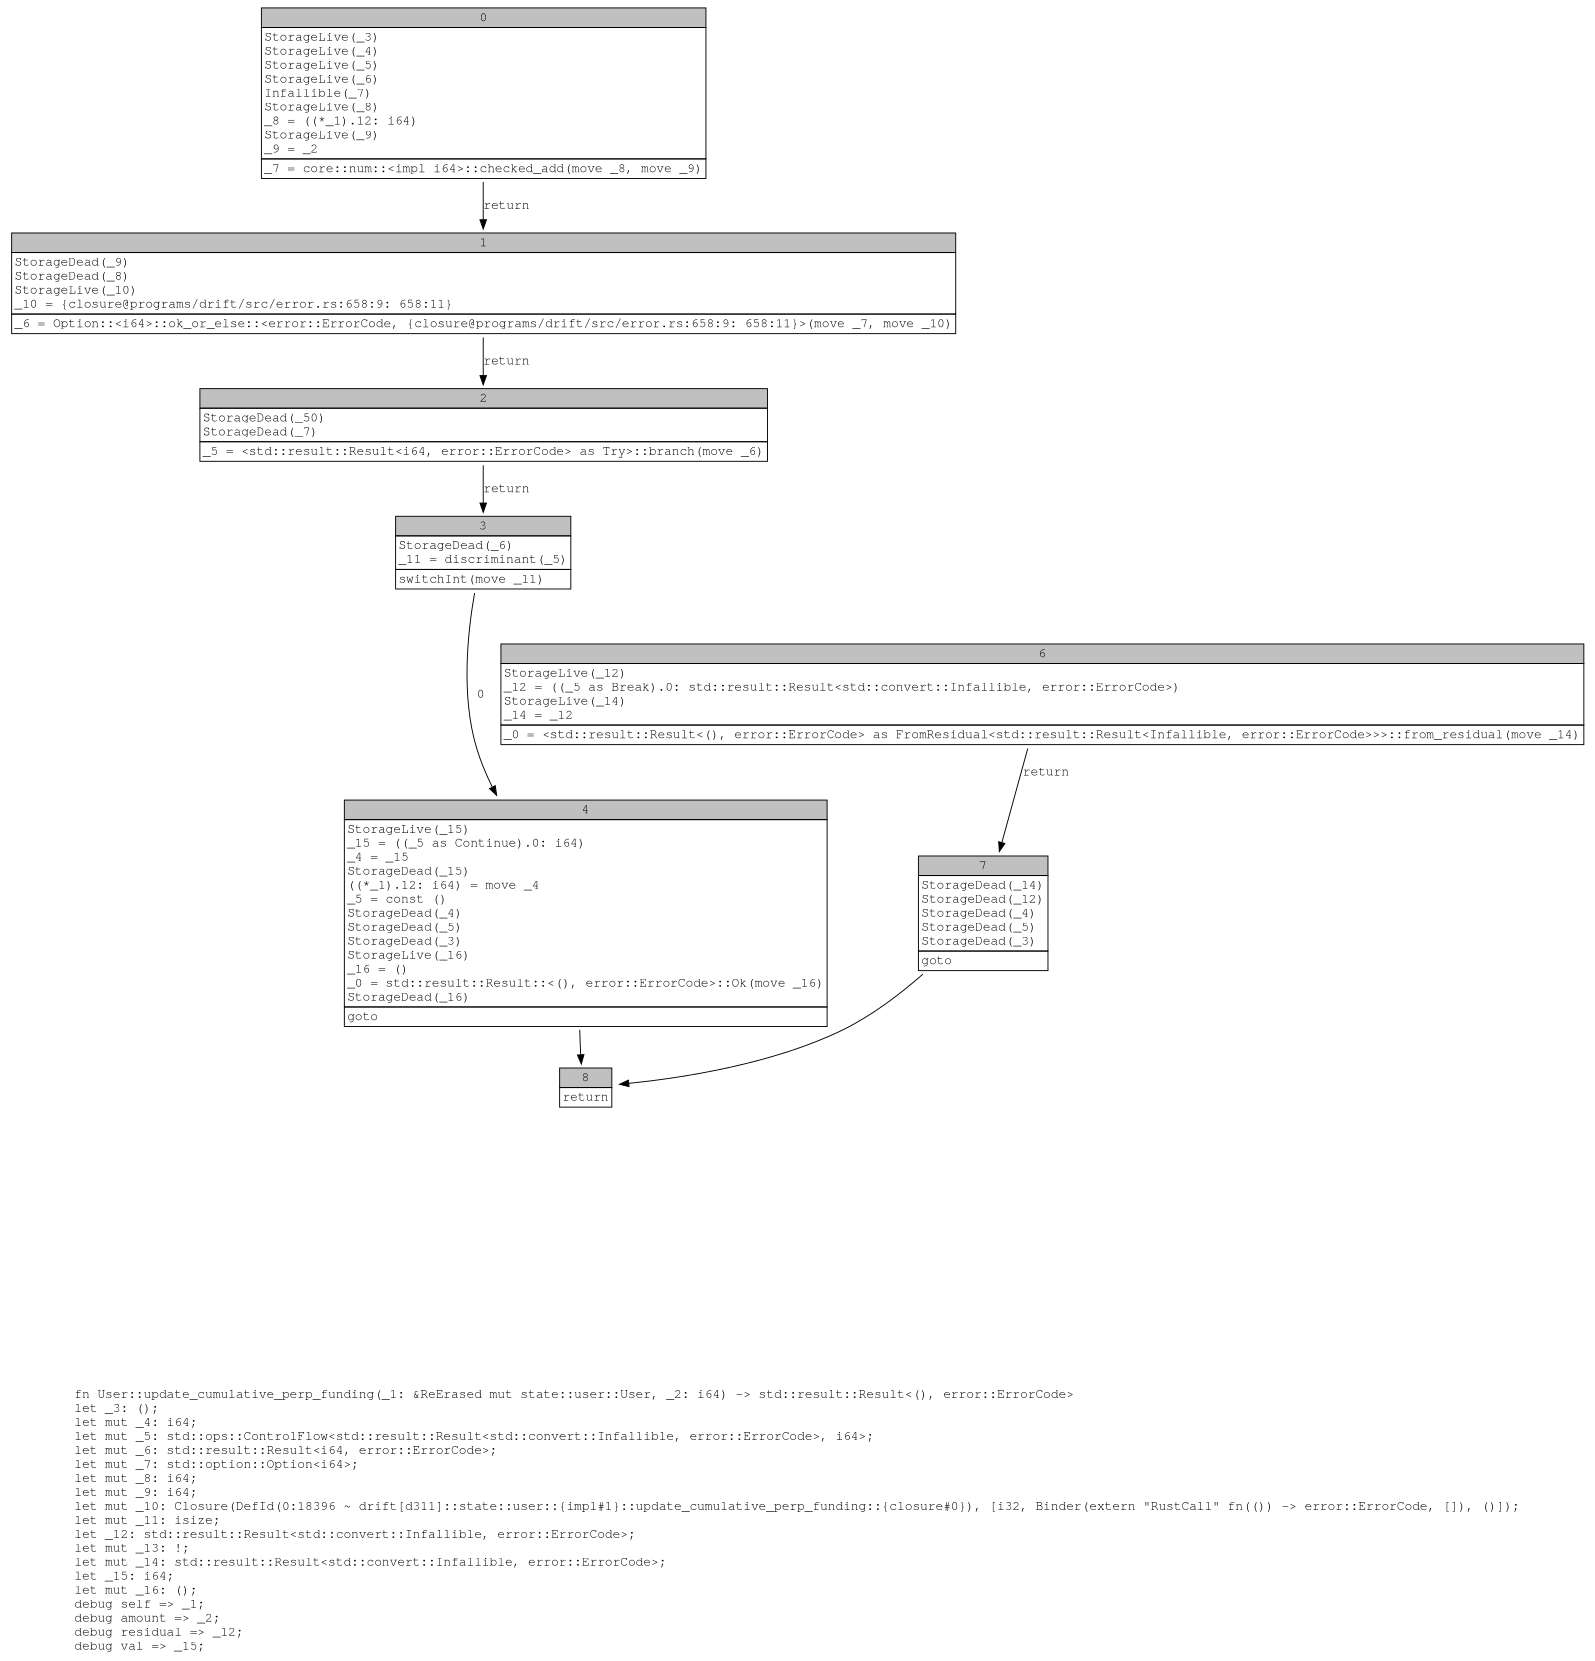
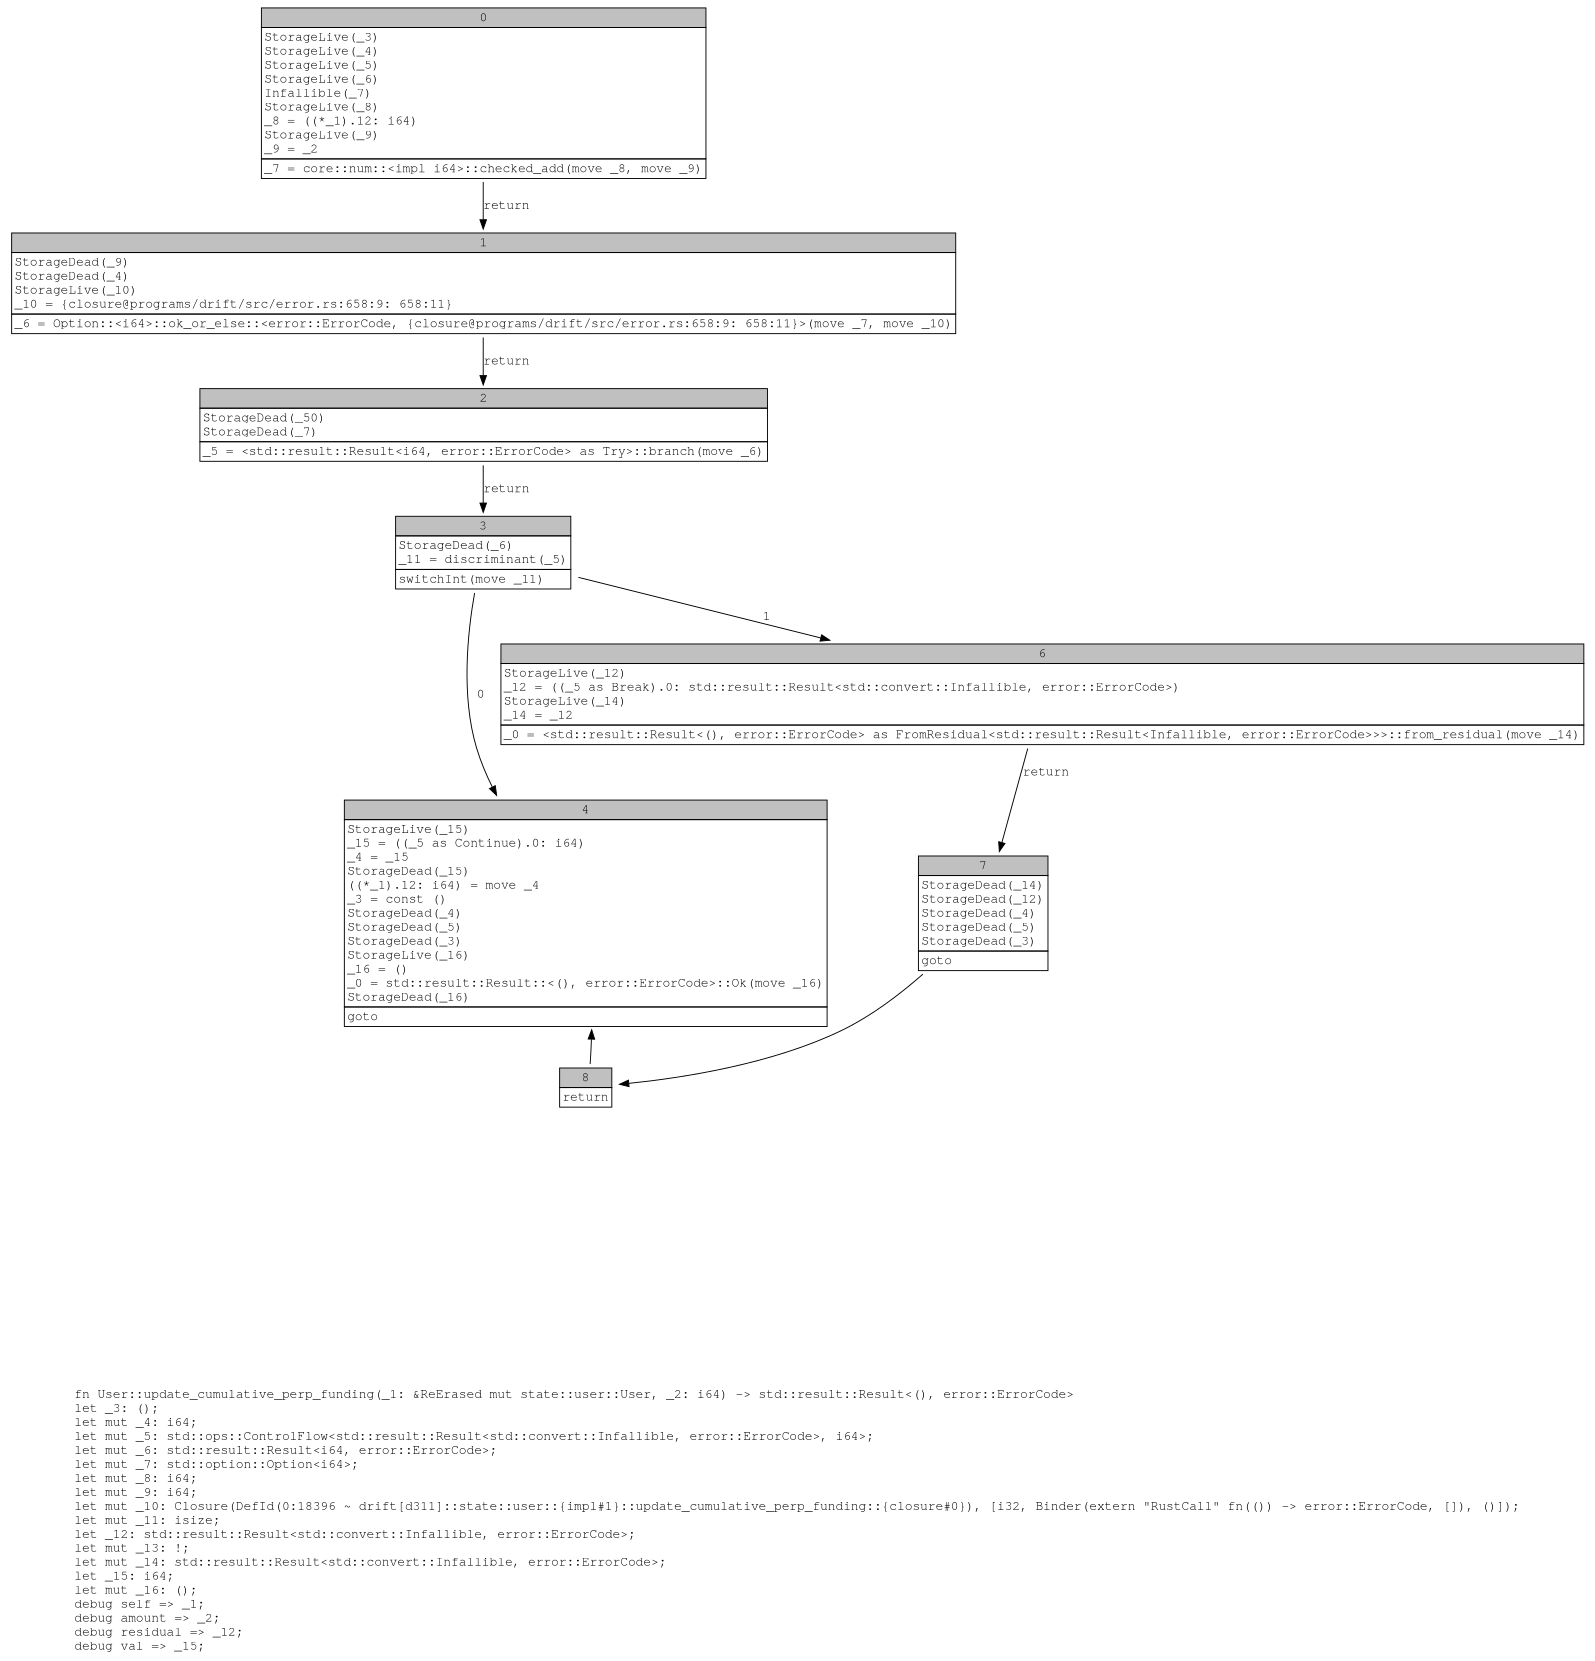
node "1": text "StorageDead(_8)" -> "StorageDead(_4)"
edge "3" -> "6": added, label "1"
node "4": text "_5 = const ()" -> "_3 = const ()"
edge "4" -> "8": reversed
